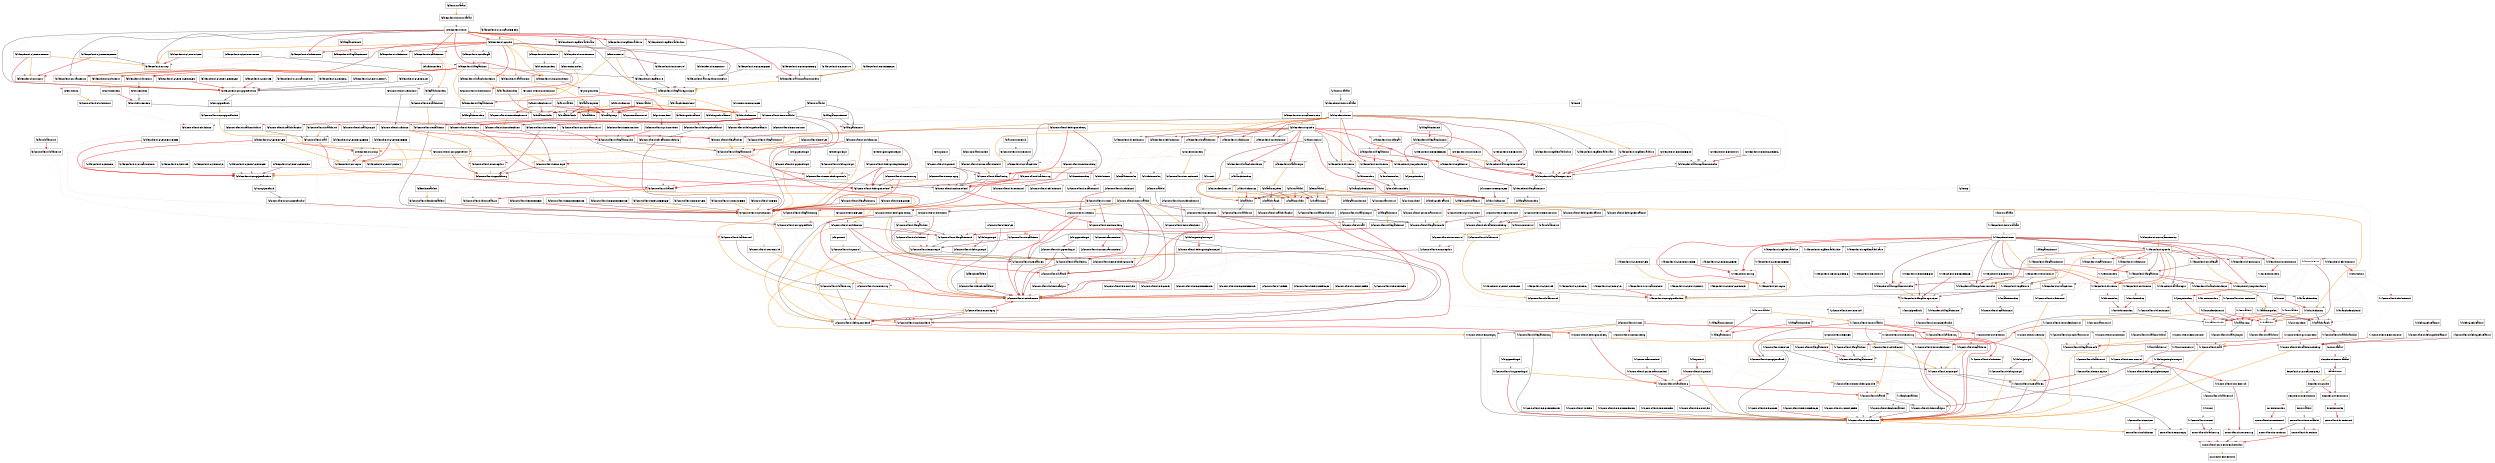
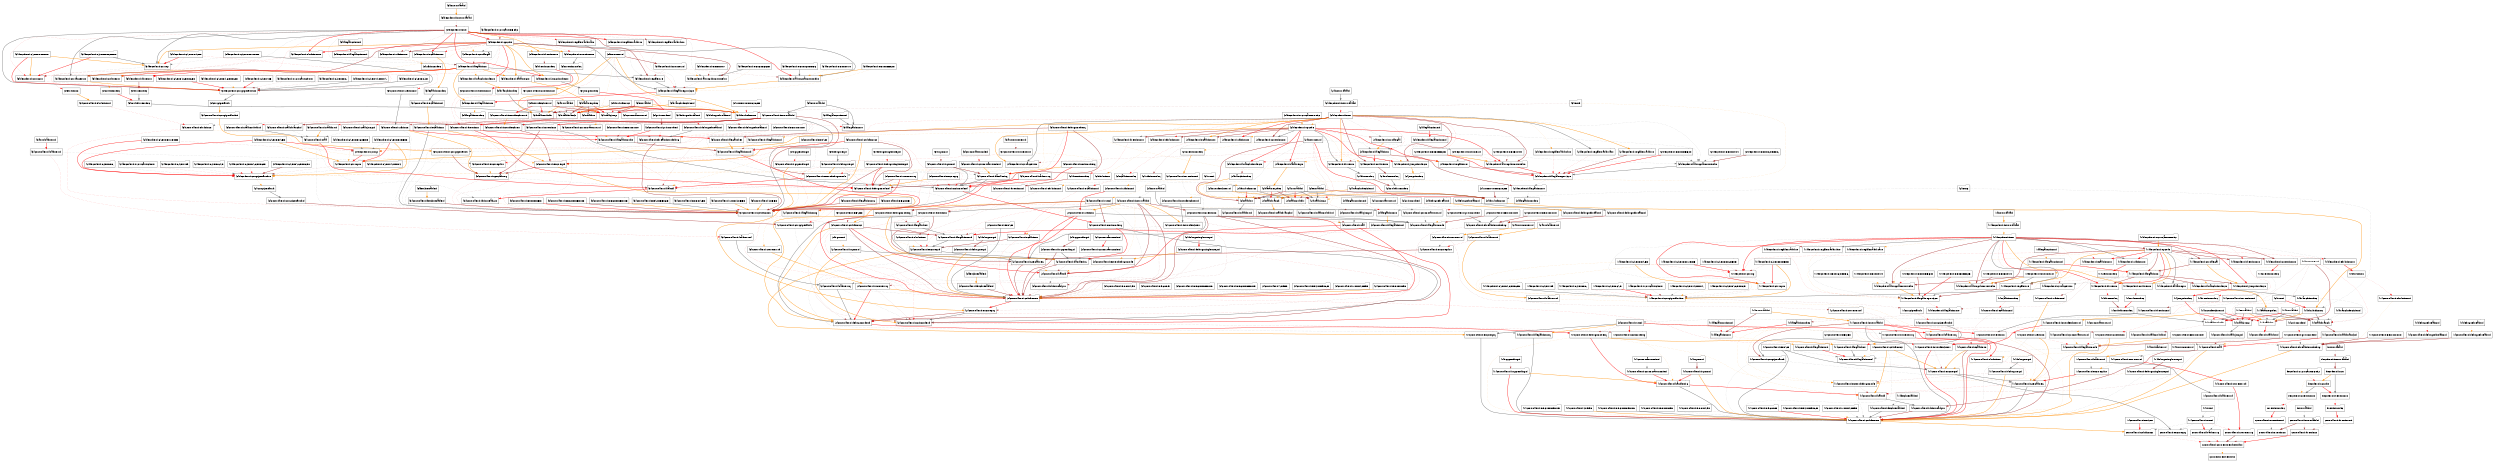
edge "[2]controller_i.exc_req_q" -> "[2]controller_i.ctrl_fsm_ns": reversed
node "rdata_i.instr": label "rdata_i.instr" -> "decoder_i.instr"
